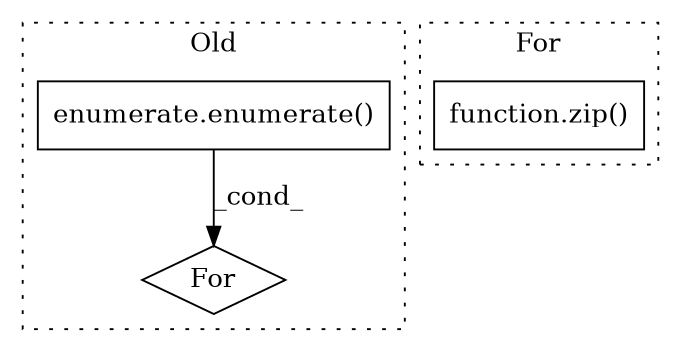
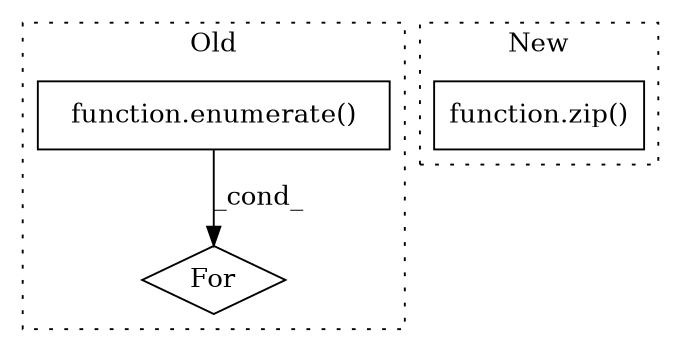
cluster "For": label "For" -> "New"
node "enumerate.enumerate()": label "enumerate.enumerate()" -> "function.enumerate()"
